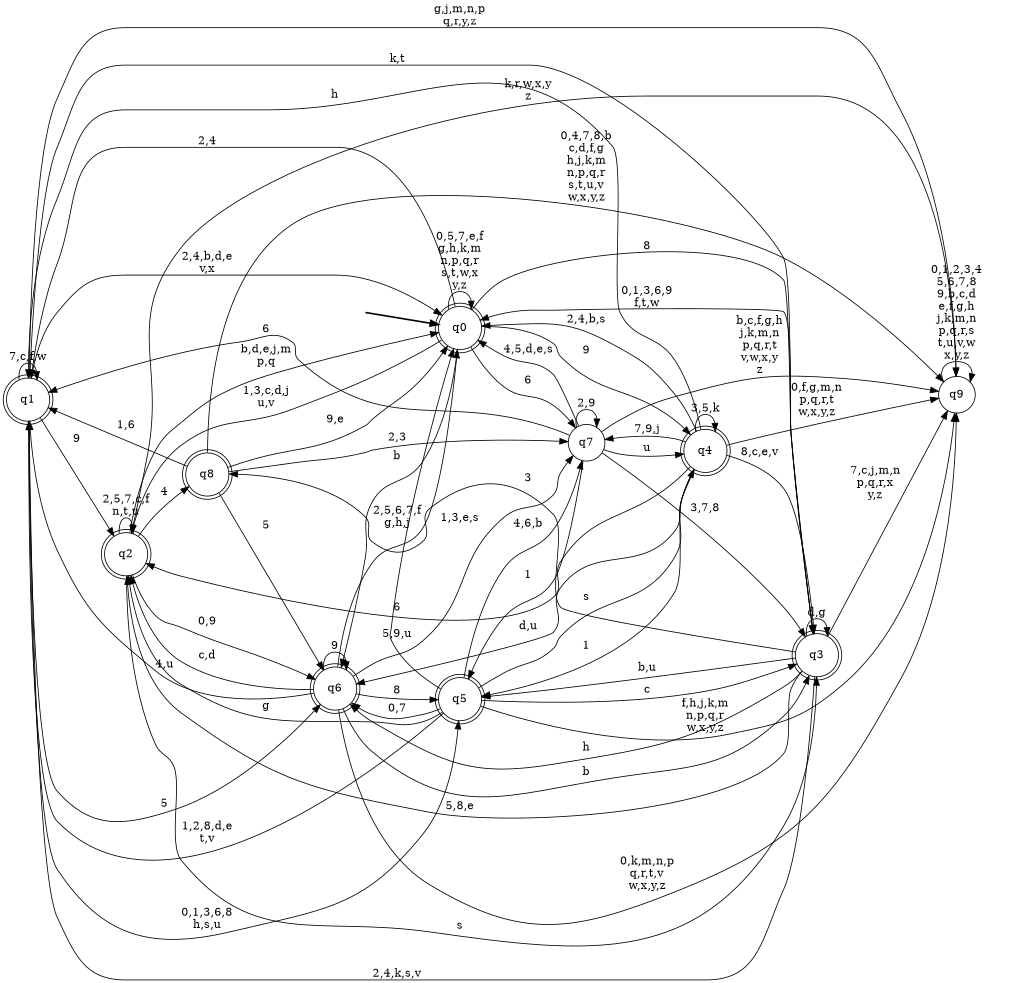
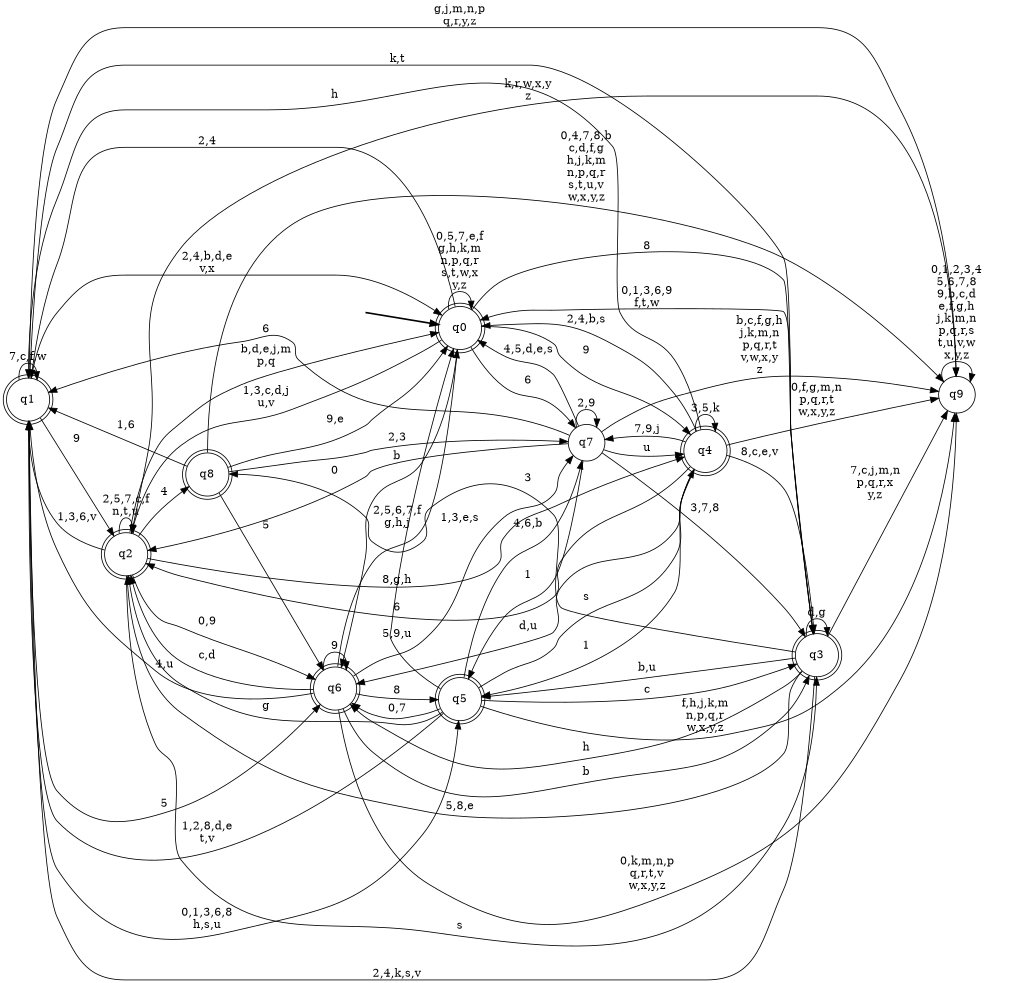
edge "q7" -> "q2": added, label "0"
edge "q2" -> "q1": added, label "1,3,6,v"
edge "q2" -> "q4": added, label "8,g,h"
